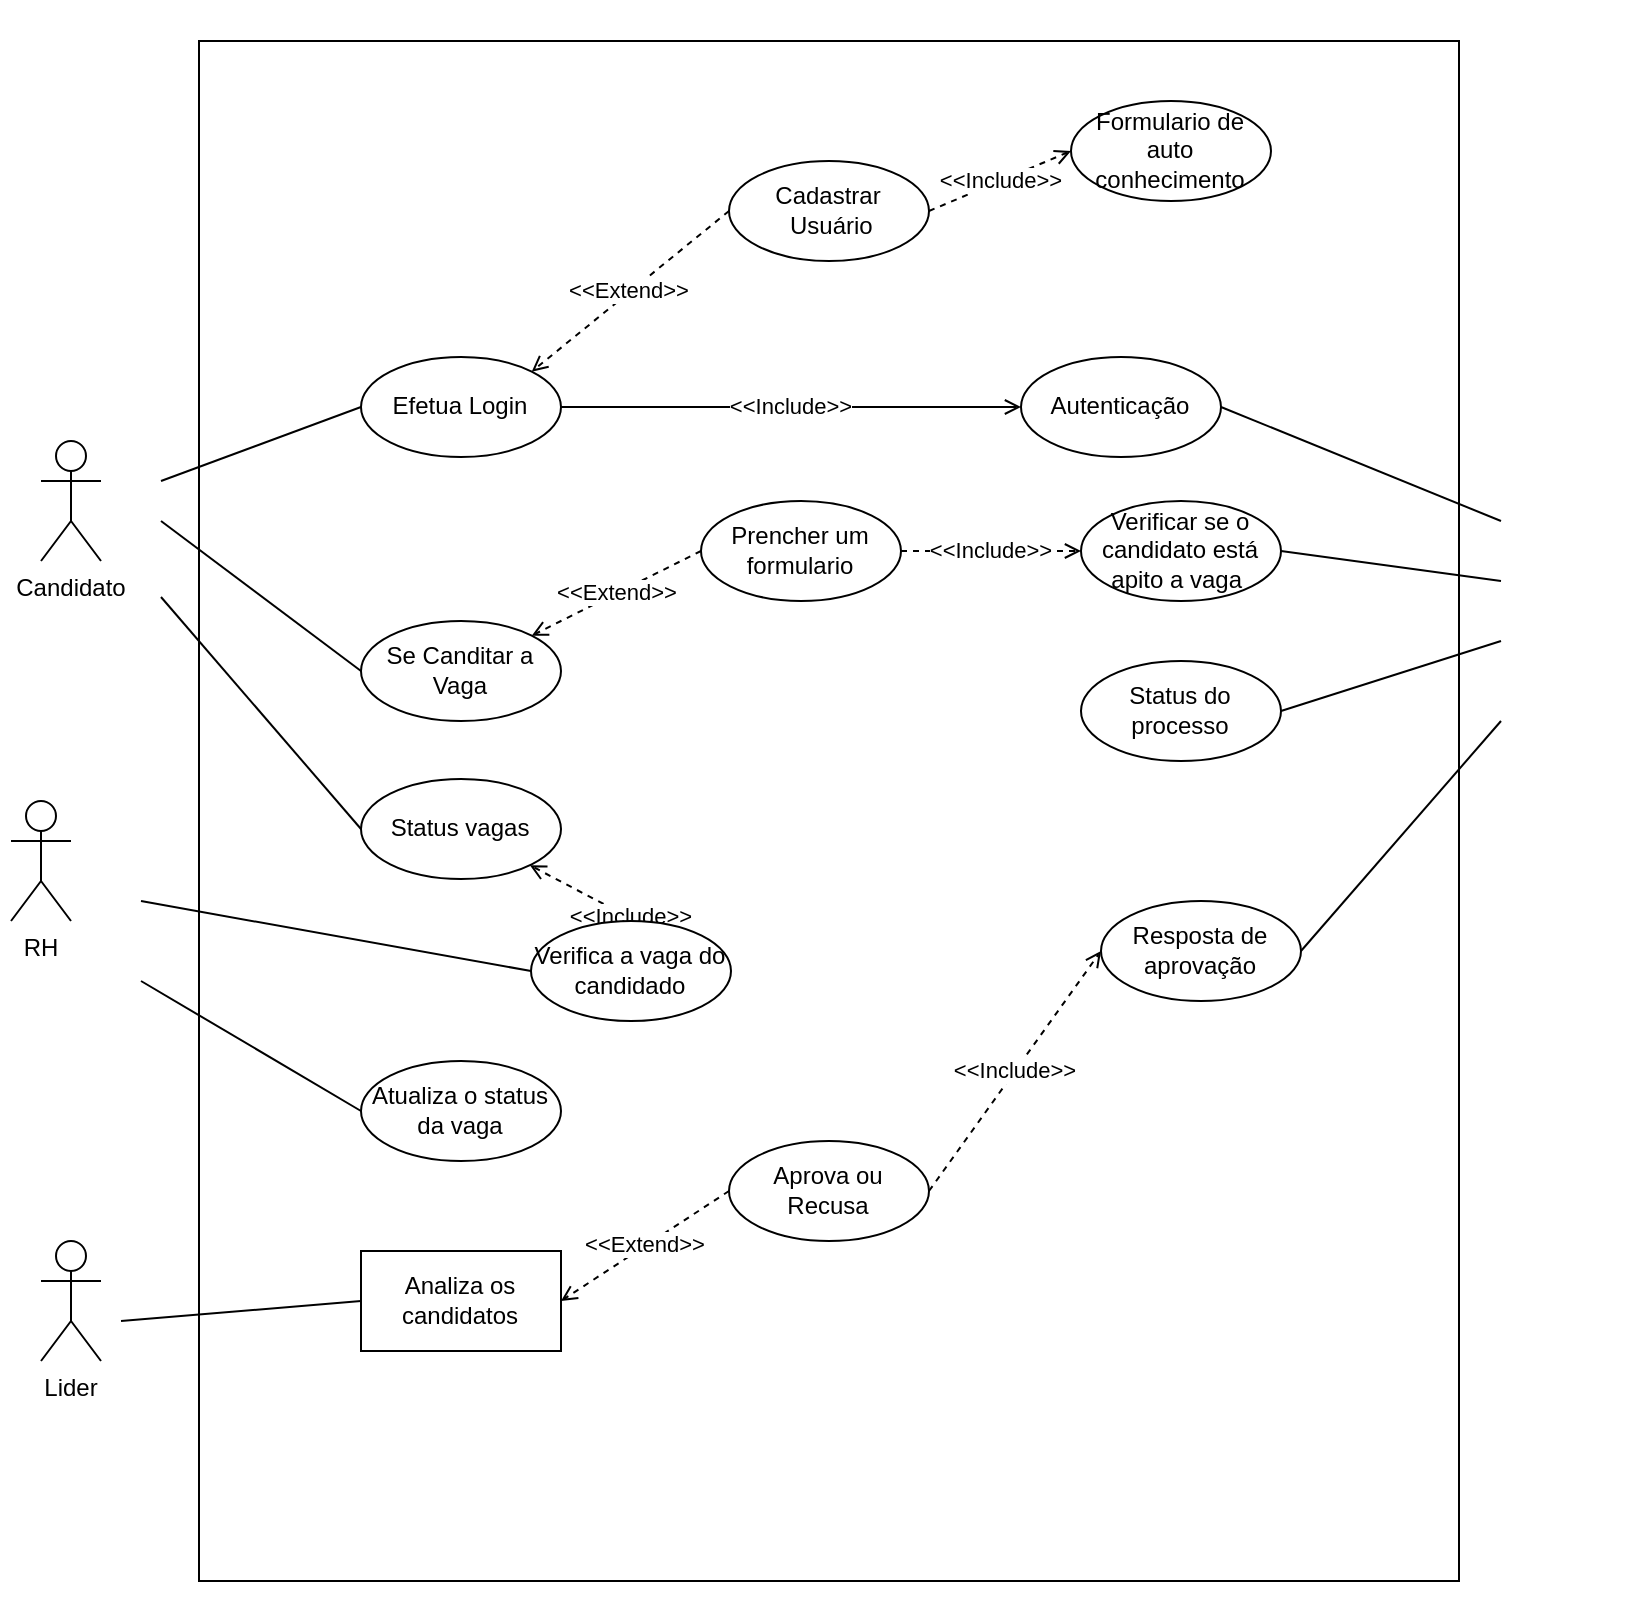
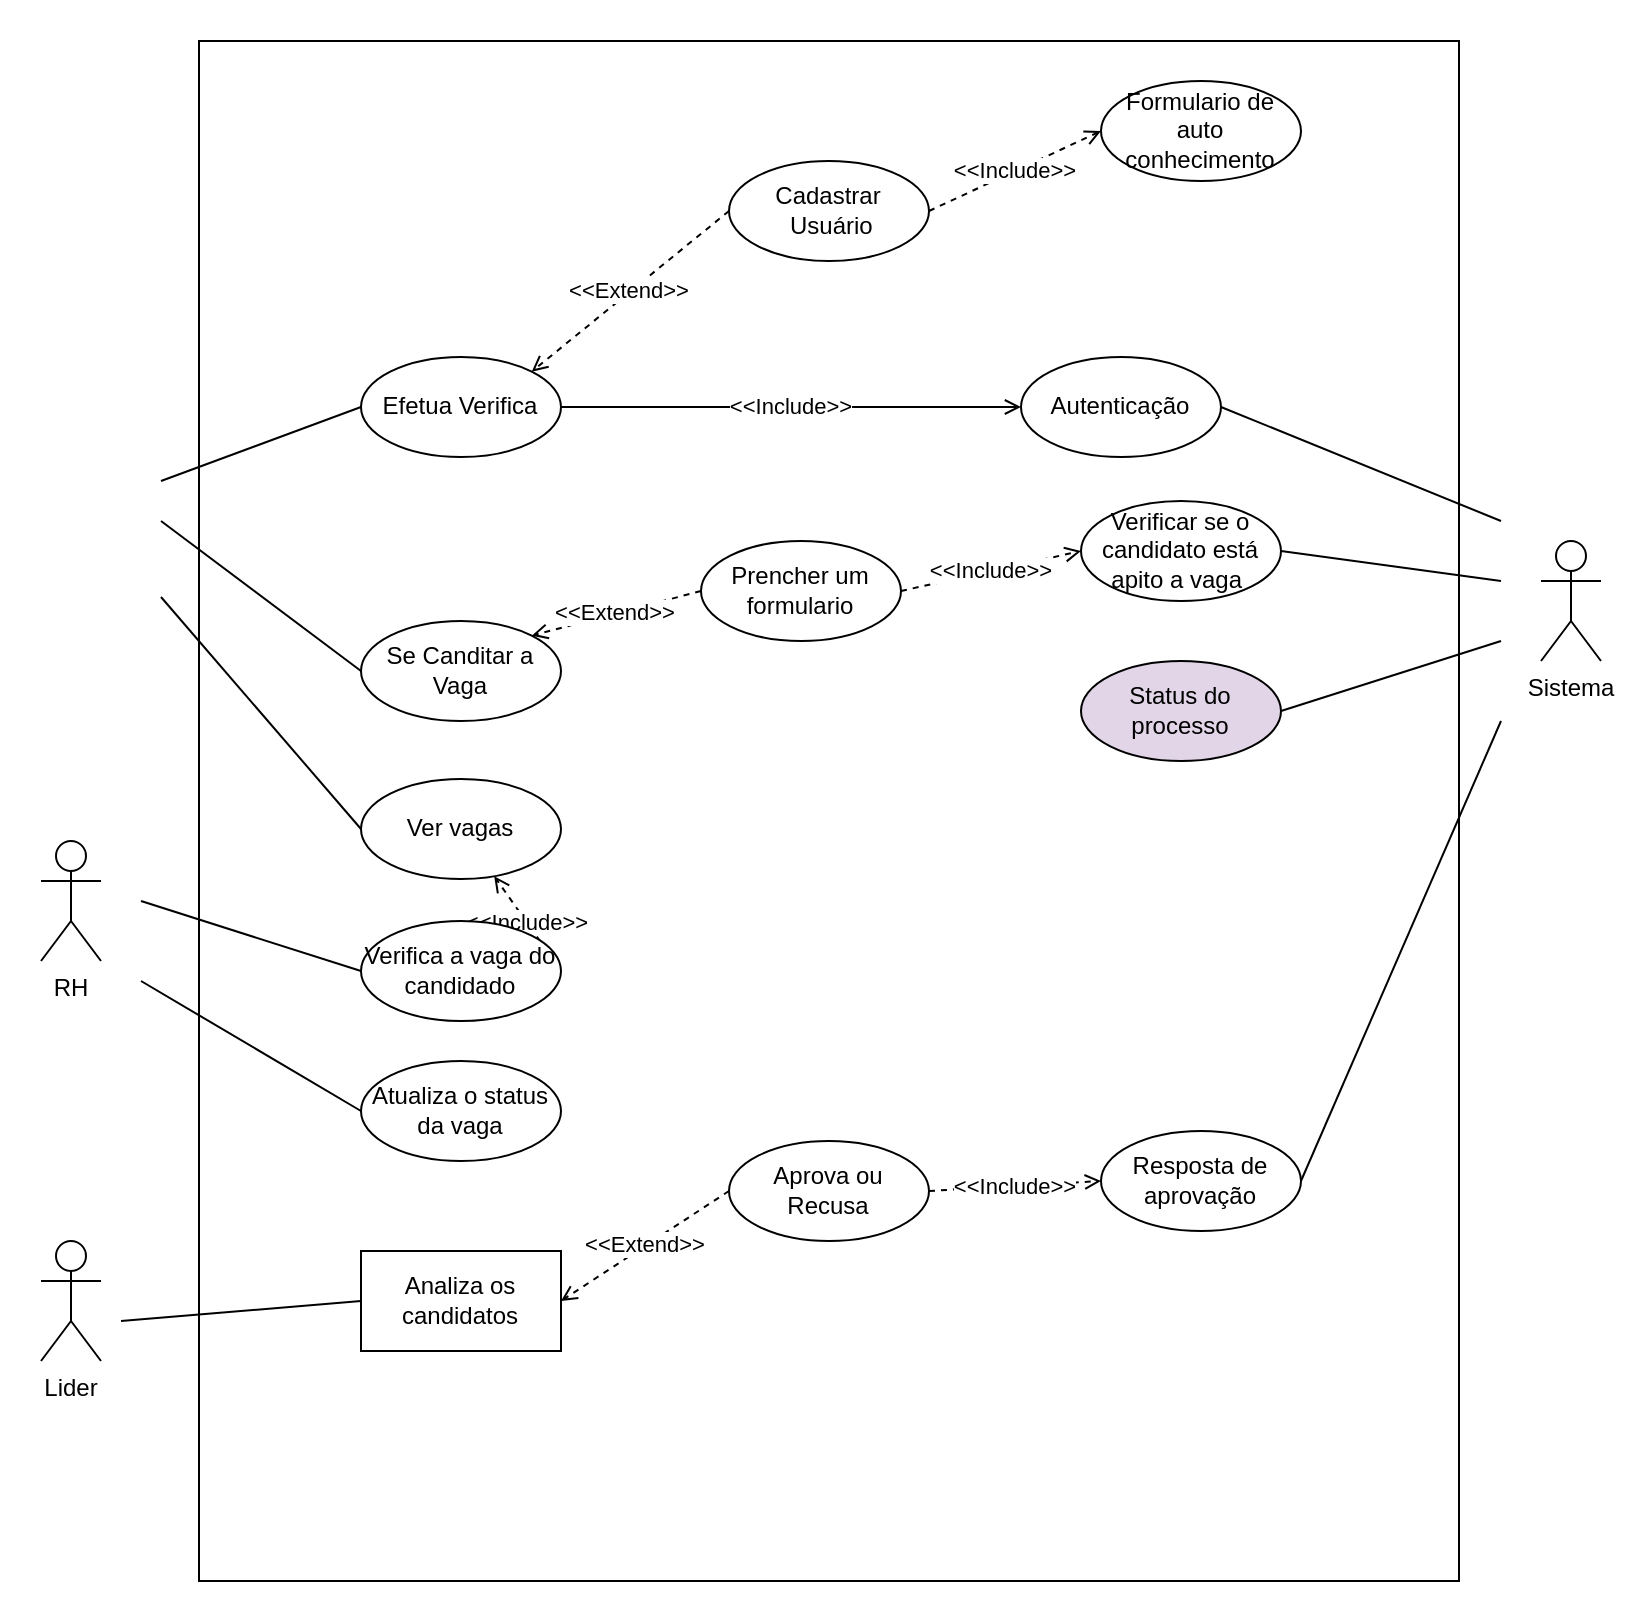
node "Formulario de auto conhecimento": moved (1171, 151) -> (1201, 131)
node "Efetua Login": label "Efetua Login" -> "Efetua Verifica"
node "Candidato": removed
node "Prencher um formulario": moved (801, 551) -> (801, 591)
node "Sistema": added
node "Status do processo": fillcolor #ffffff -> #e1d5e7
node "Status vagas": label "Status vagas" -> "Ver vagas"
node "RH": moved (41, 861) -> (71, 901)
node "Resposta de aprovação": moved (1201, 951) -> (1201, 1181)
node "Verifica a vaga do candidado": moved (631, 971) -> (461, 971)
